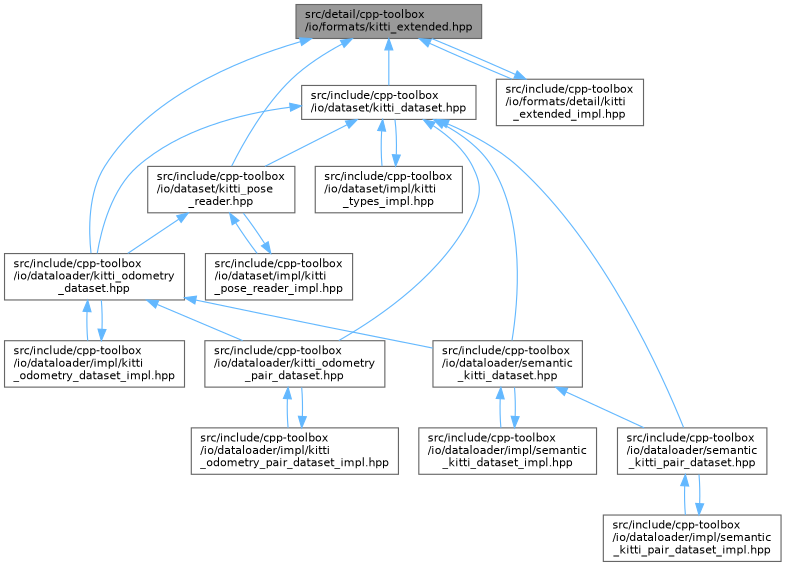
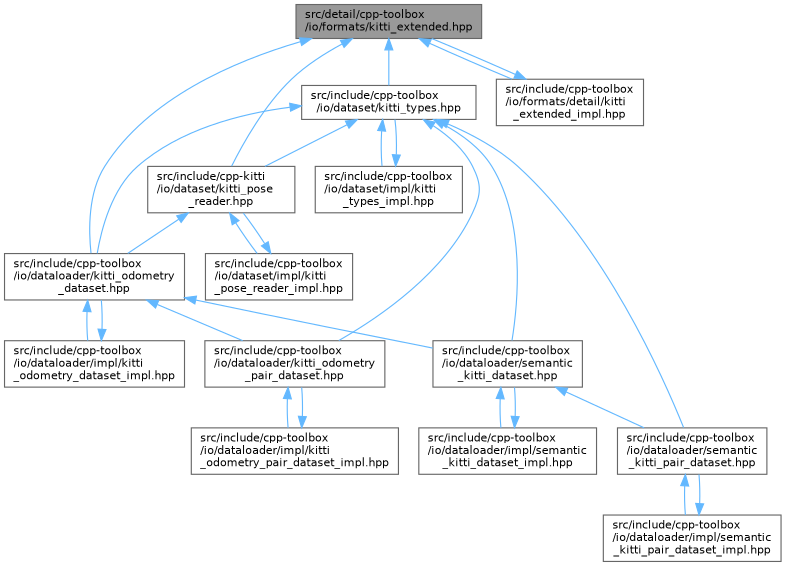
node "src/include/cpp-toolbox /io/dataset/kitti_dataset.hpp": label "src/include/cpp-toolbox /io/dataset/kitti_dataset.hpp" -> "src/include/cpp-toolbox /io/dataset/kitti_types.hpp"
node "src/include/cpp-toolbox /io/dataset/kitti_pose _reader.hpp": label "src/include/cpp-toolbox /io/dataset/kitti_pose _reader.hpp" -> "src/include/cpp-kitti /io/dataset/kitti_pose _reader.hpp"
